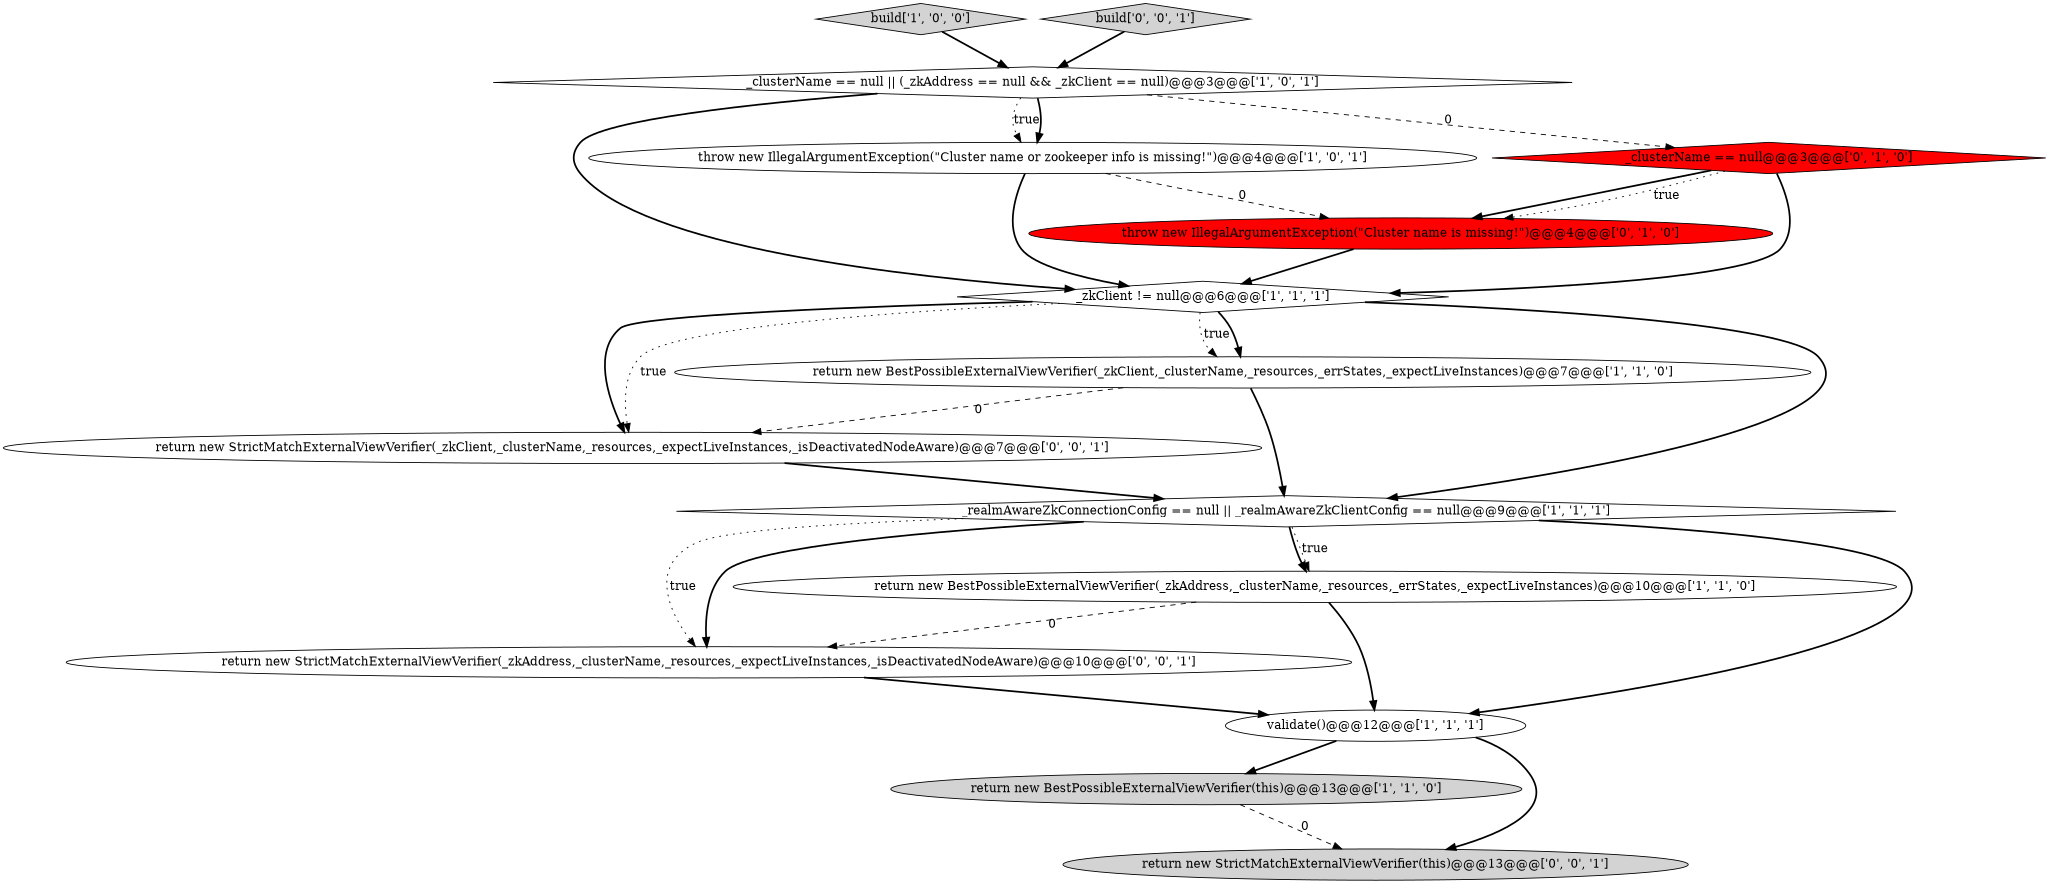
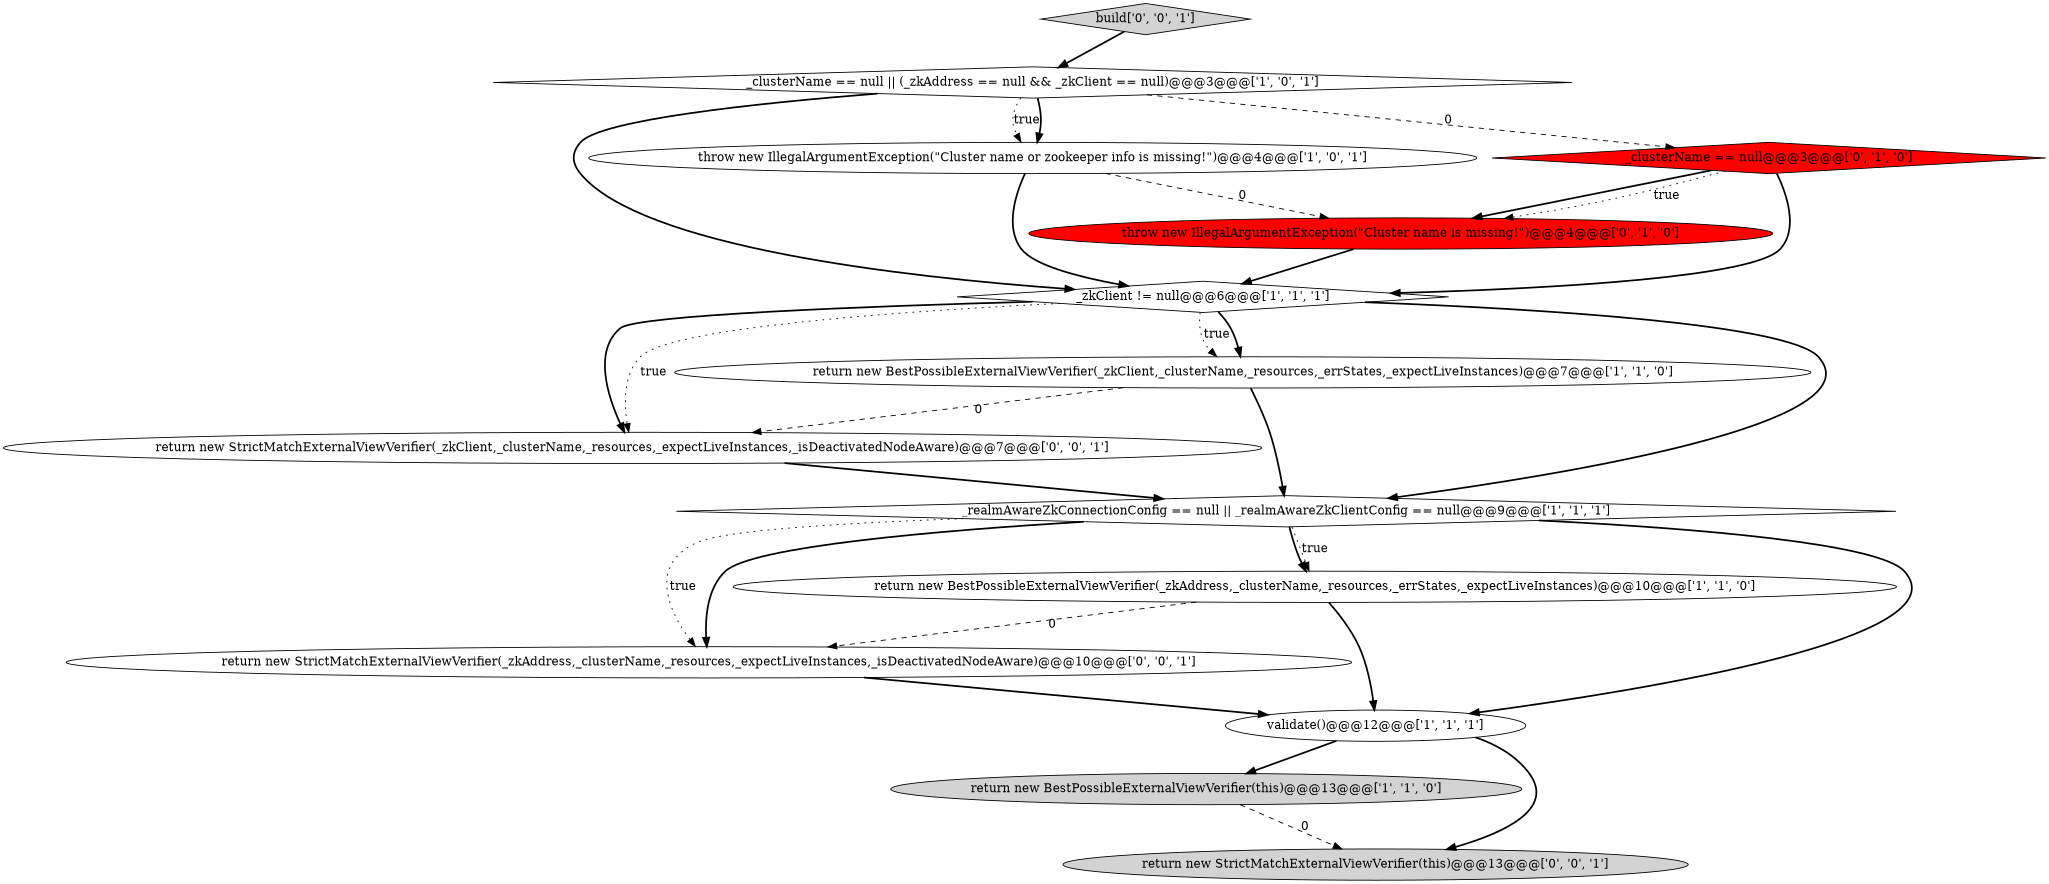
node "build['1', '0', '0']": removed
